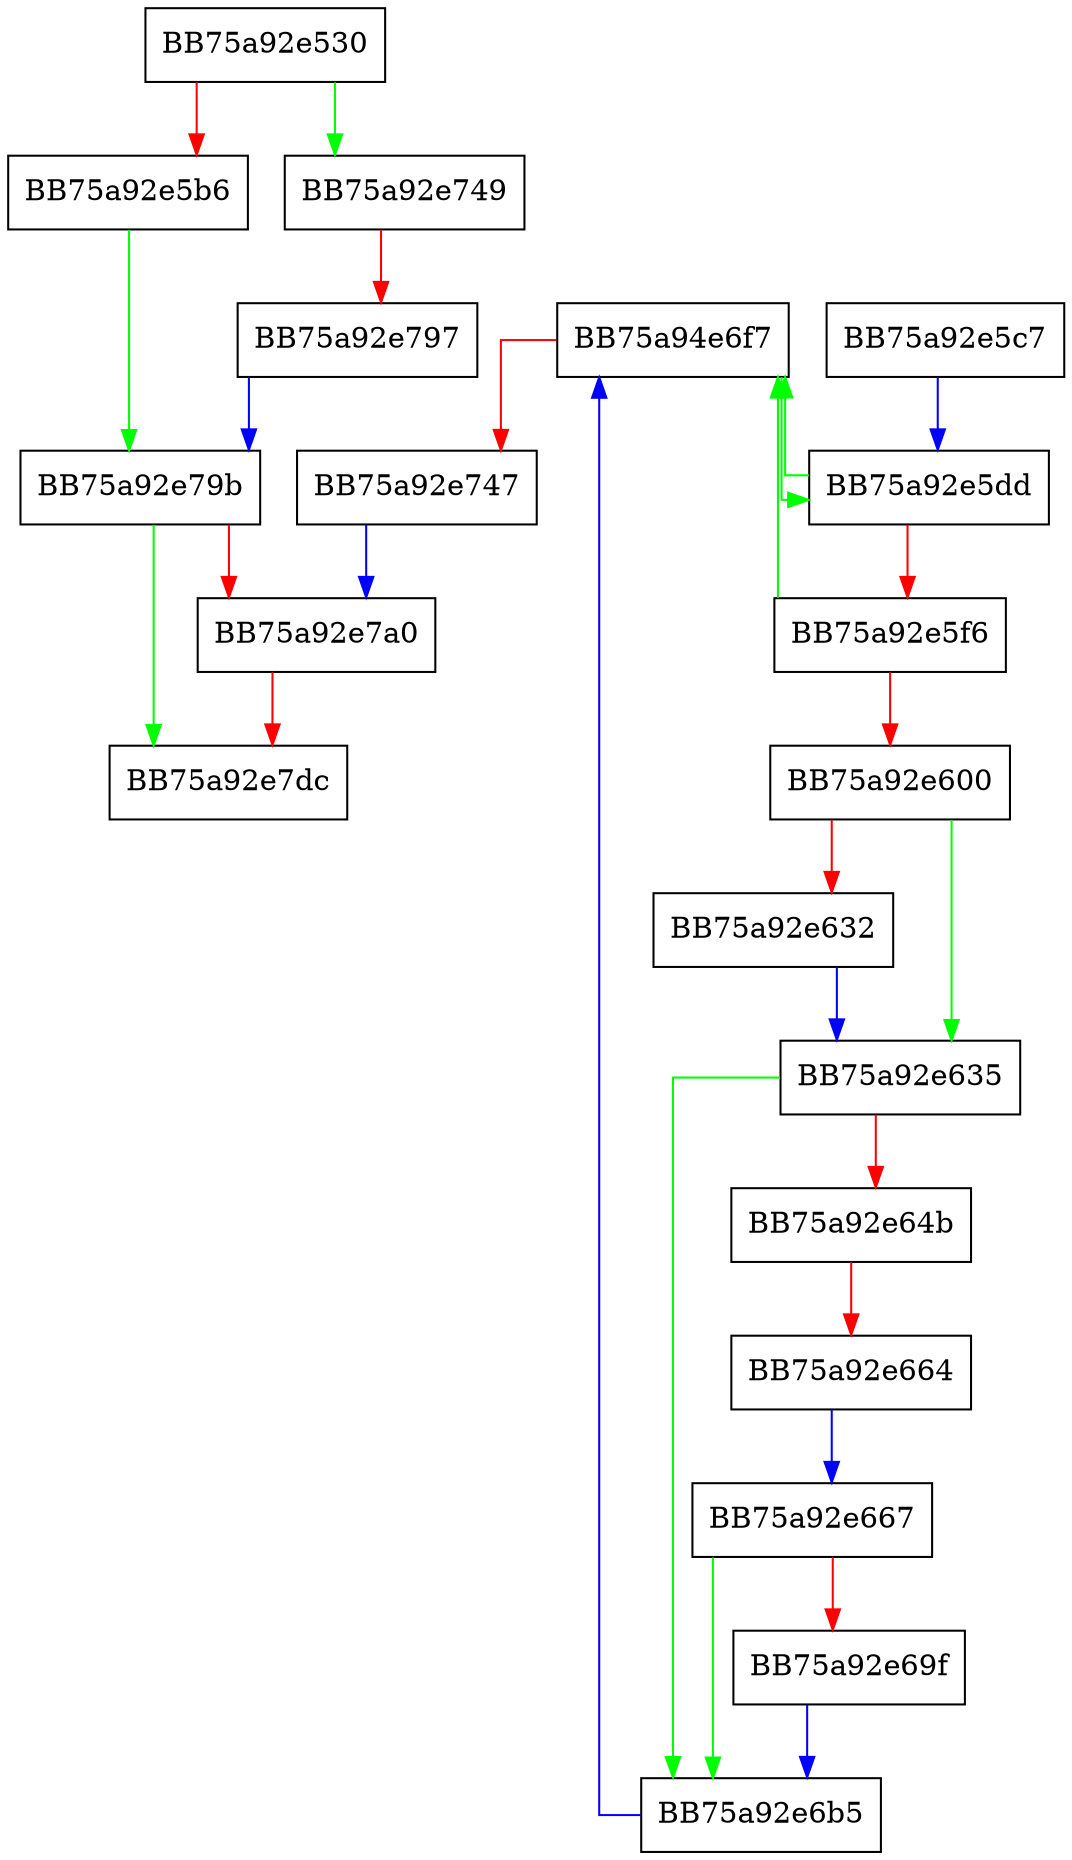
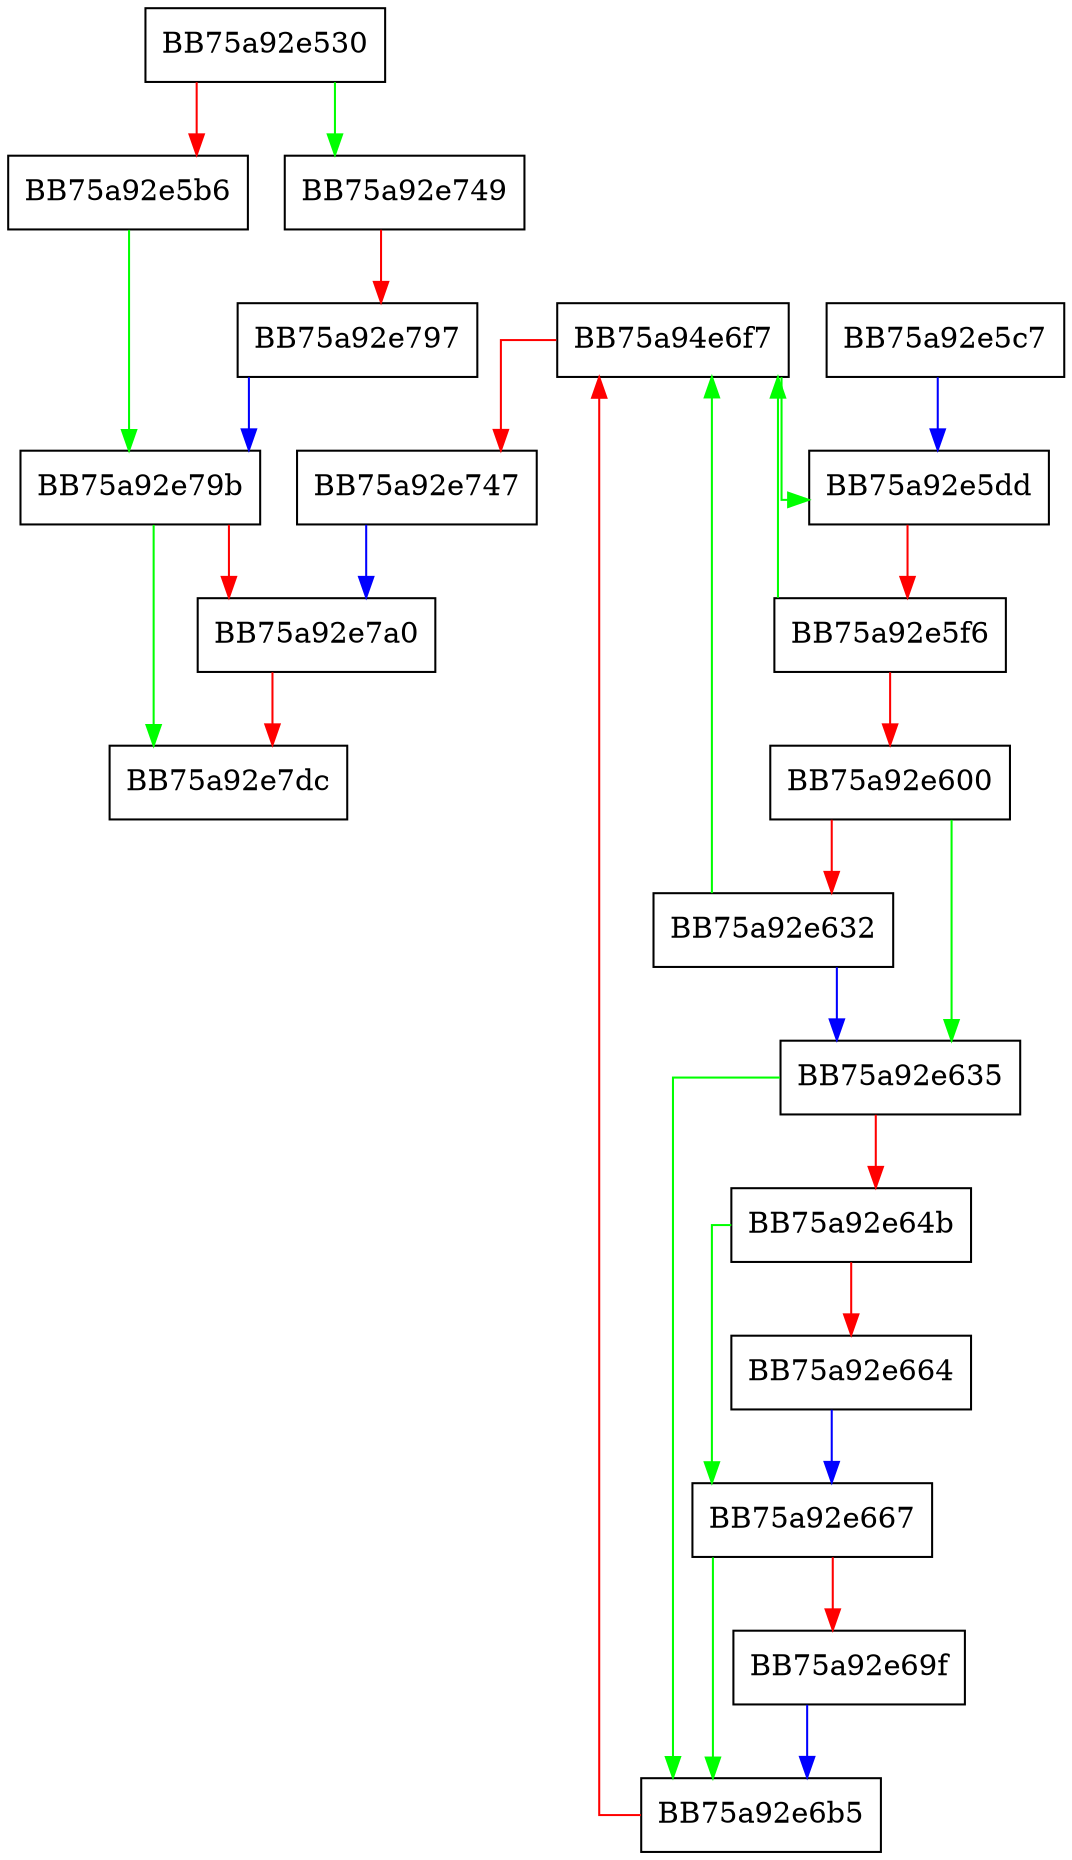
edge "BB75a92e5dd" -> "BB75a94e6f7": now "BB75a92e632" -> "BB75a94e6f7"
edge "BB75a92e6b5" -> "BB75a94e6f7": color blue -> red
edge "BB75a92e64b" -> "BB75a92e667": added
